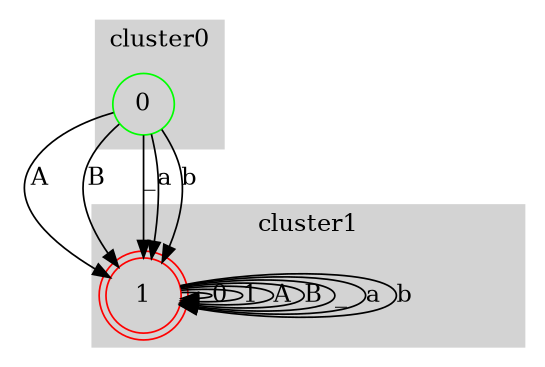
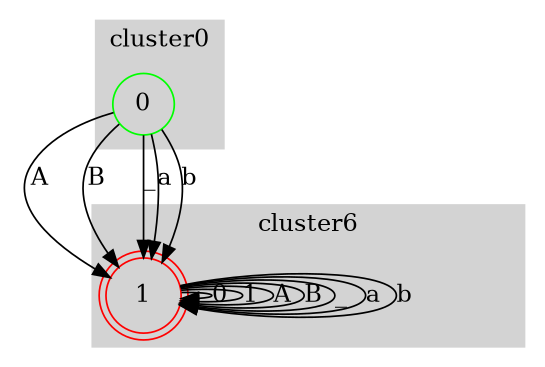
cluster "cluster1": label "cluster1" -> "cluster6"
